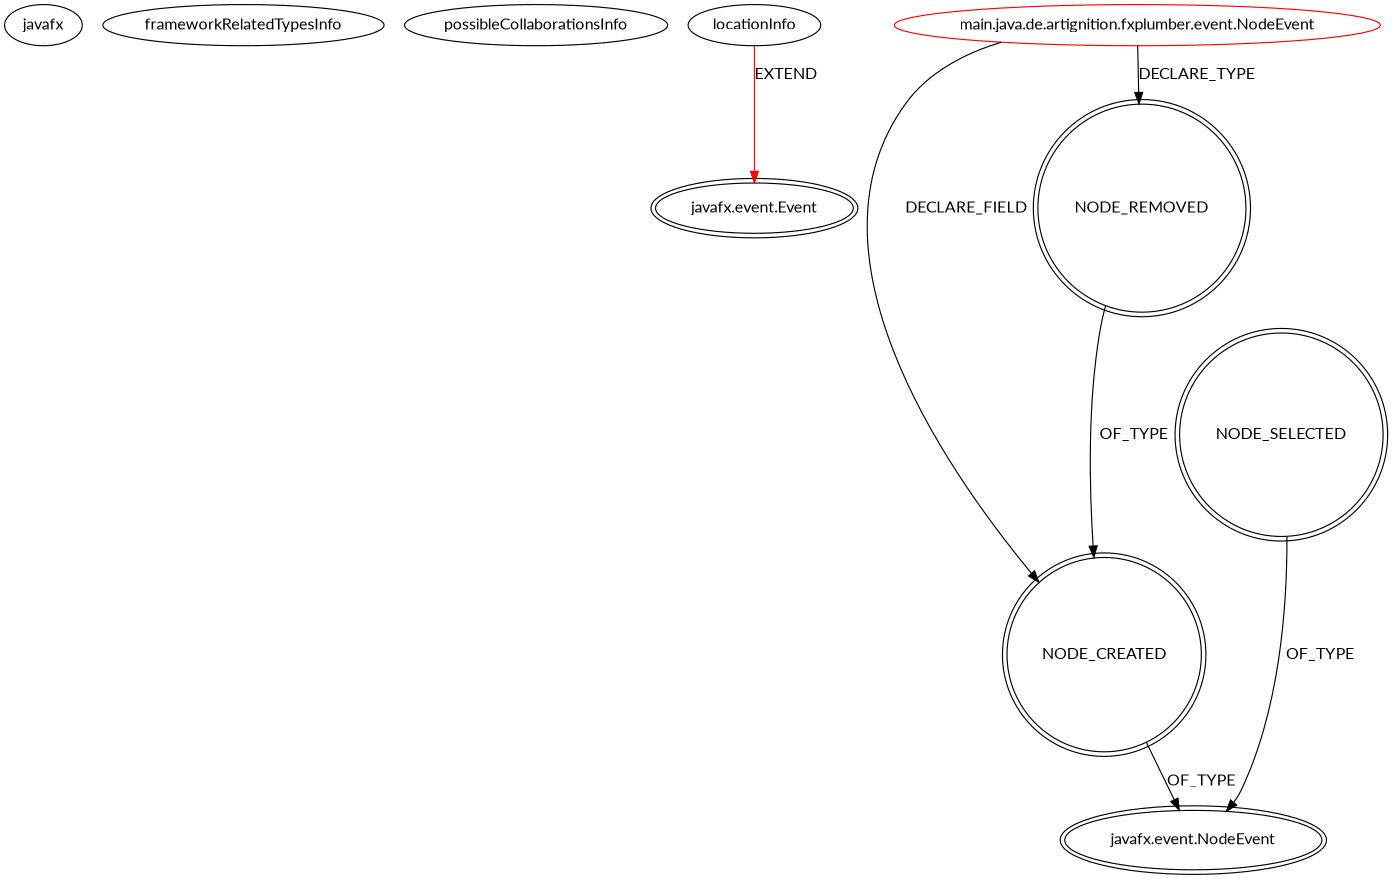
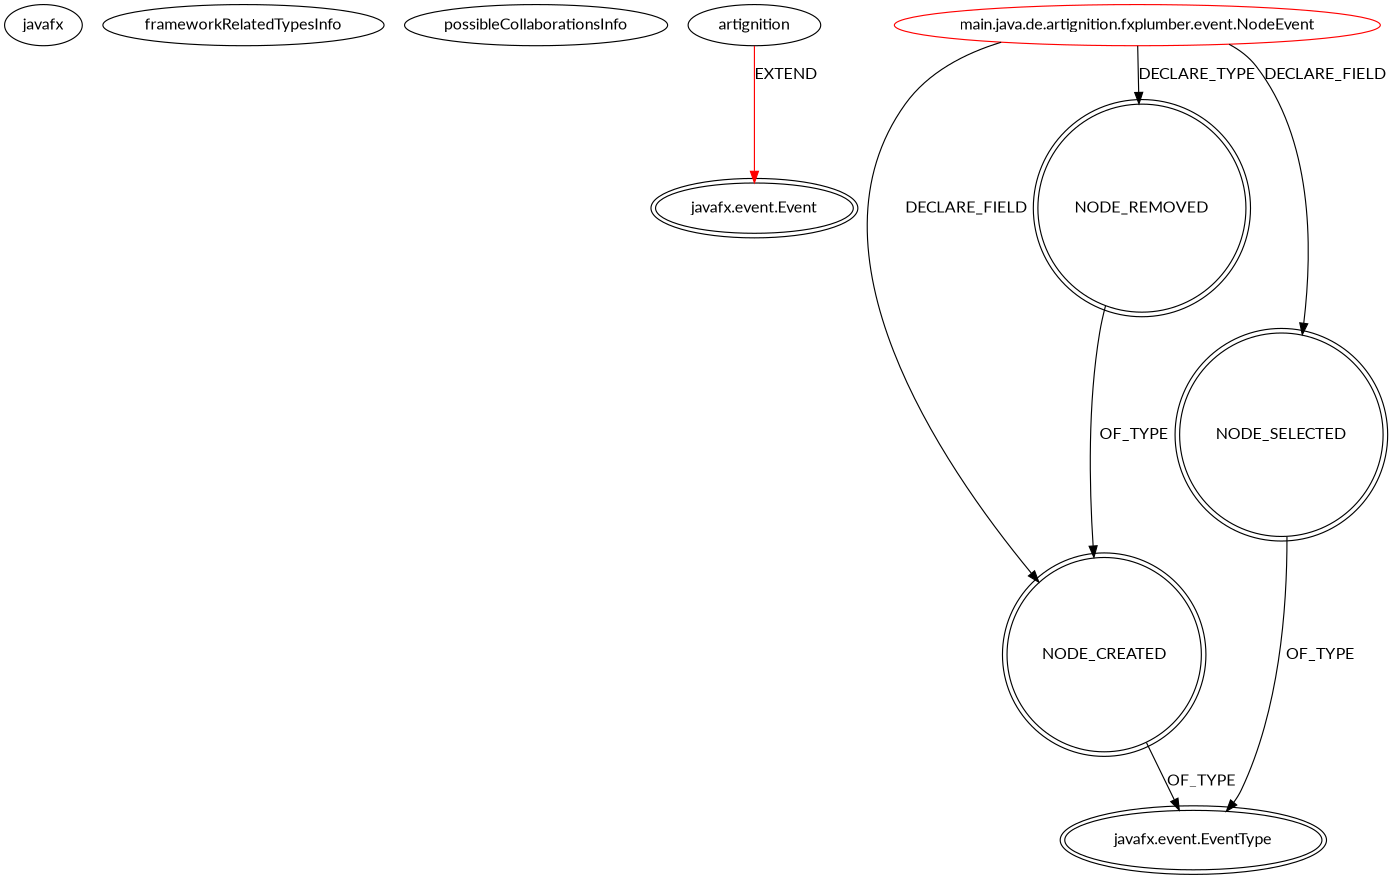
node "locationInfo": label "locationInfo" -> "artignition"
edge "main.java.de.artignition.fxplumber.event.NodeEvent" -> "NODE_SELECTED": added, label "DECLARE_FIELD"
node "javafx.event.NodeEvent": label "javafx.event.NodeEvent" -> "javafx.event.EventType"
